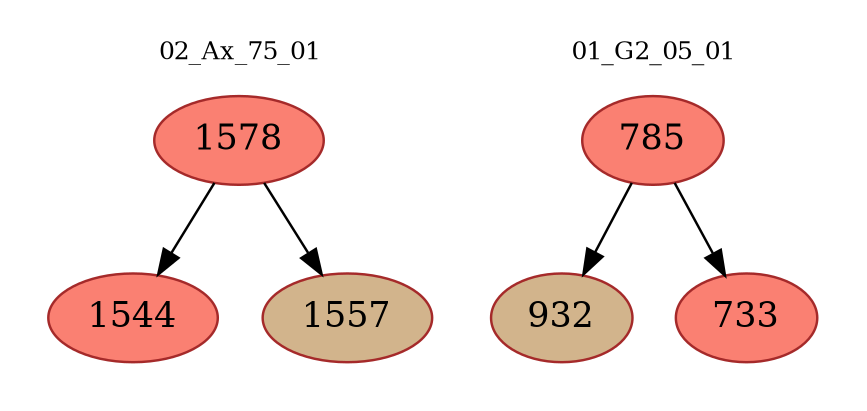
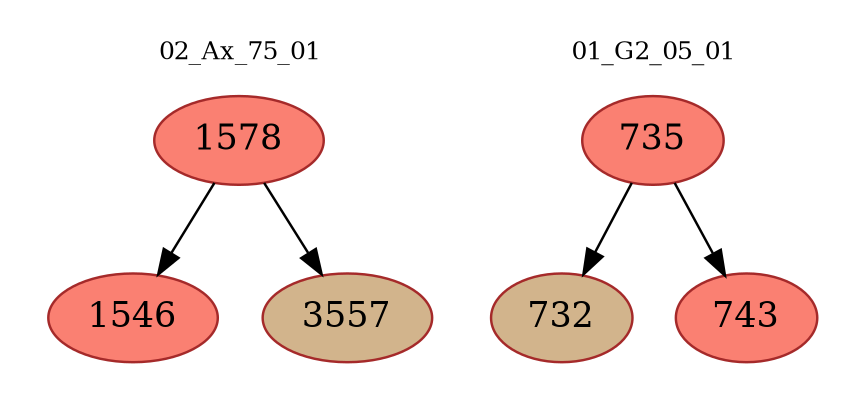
node "785": label "785" -> "735"
node "1544": label "1544" -> "1546"
node "1557": label "1557" -> "3557"
node "932": label "932" -> "732"
node "733": label "733" -> "743"
